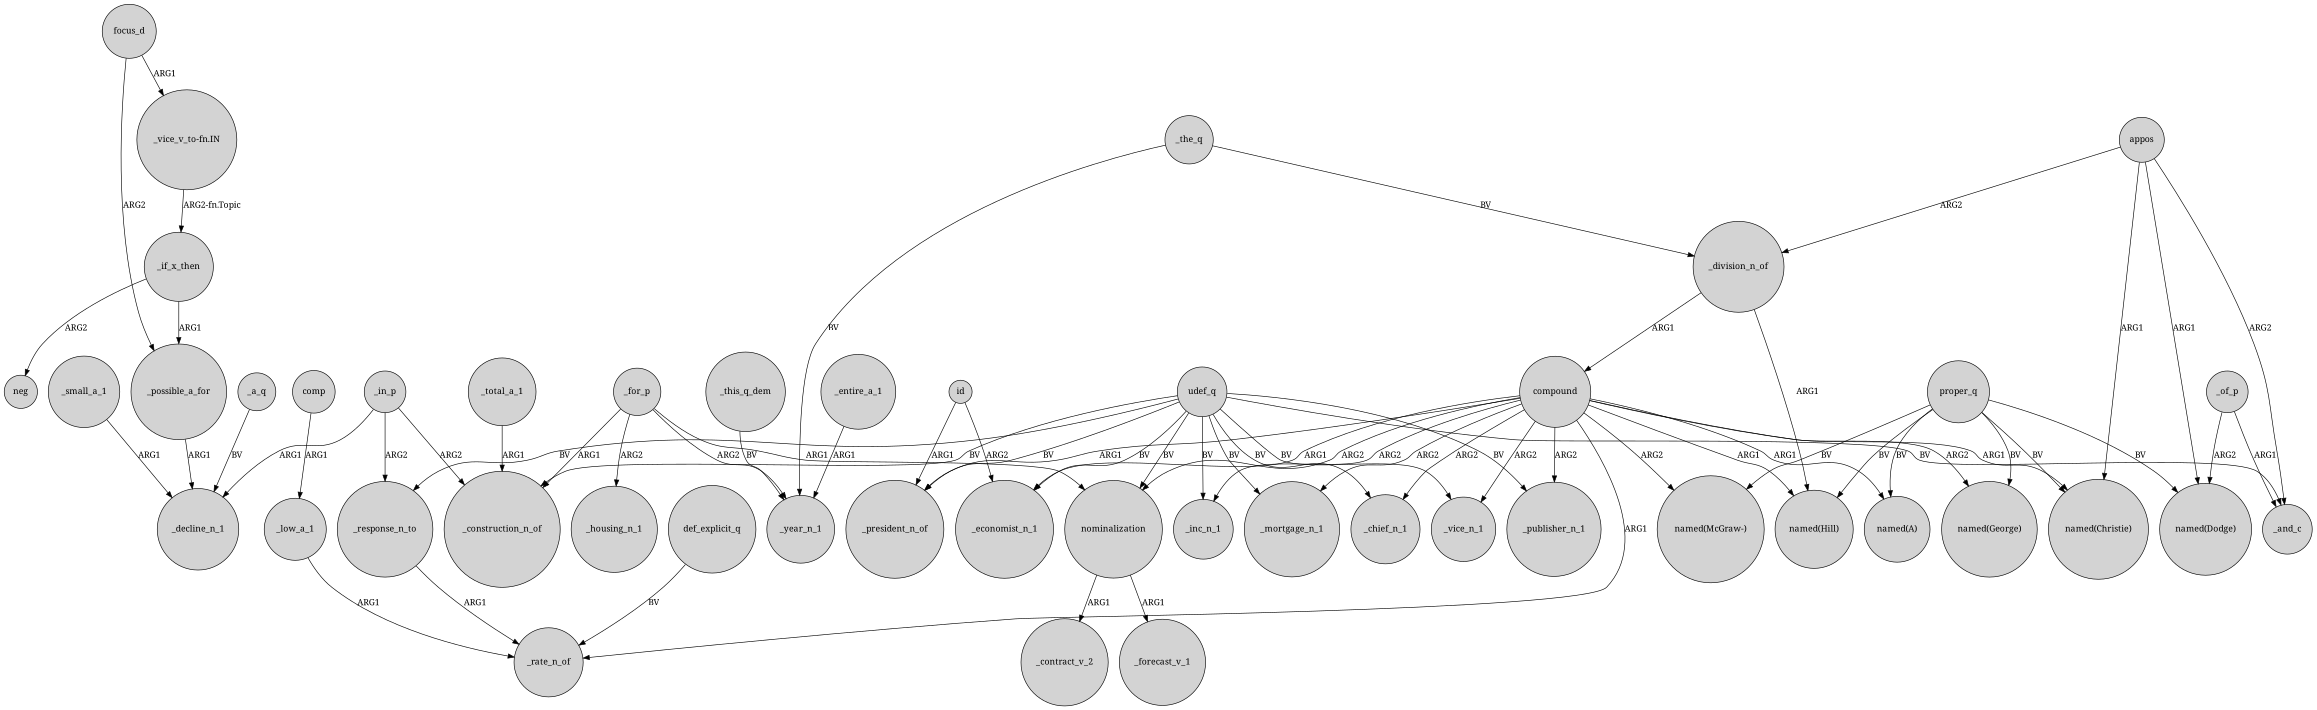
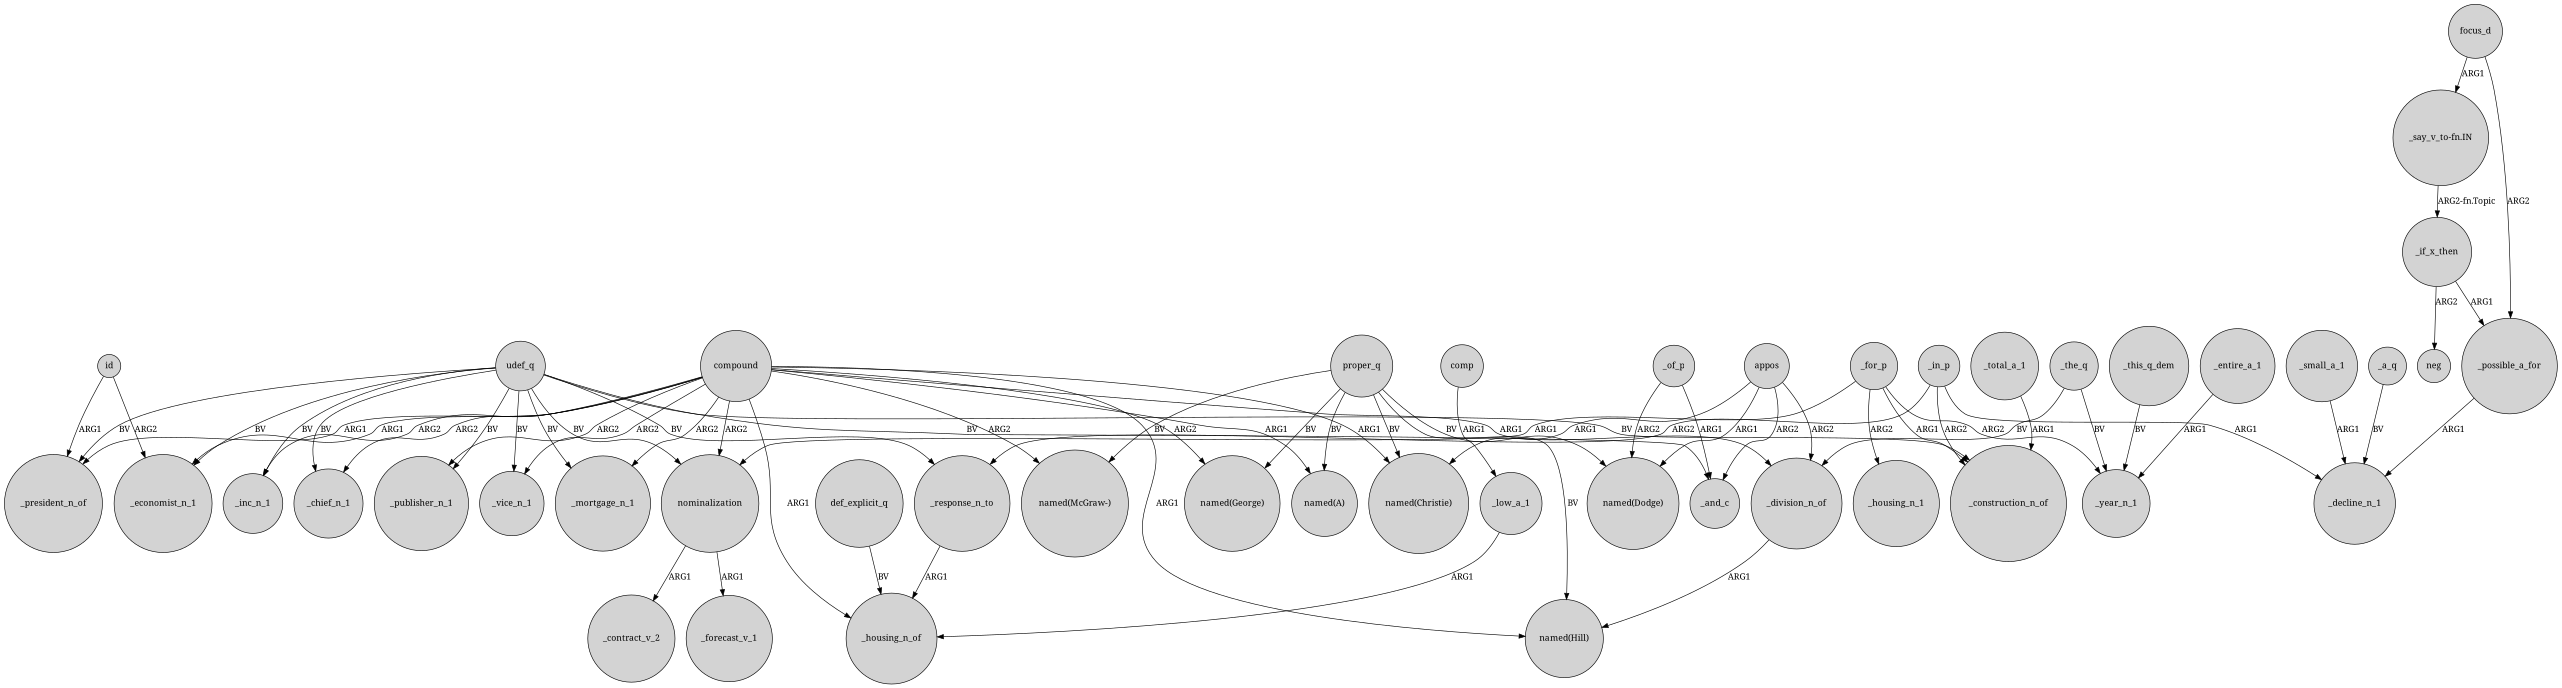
node "_vice_v_to-fn.IN": label "_vice_v_to-fn.IN" -> "_say_v_to-fn.IN"
edge "_division_n_of" -> "compound": reversed
node "_rate_n_of": label "_rate_n_of" -> "_housing_n_of"
